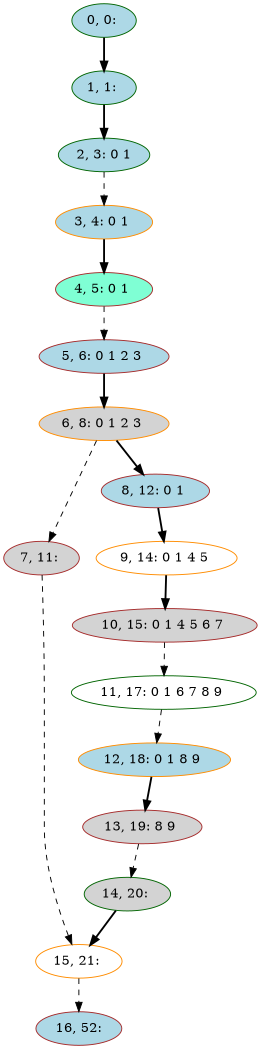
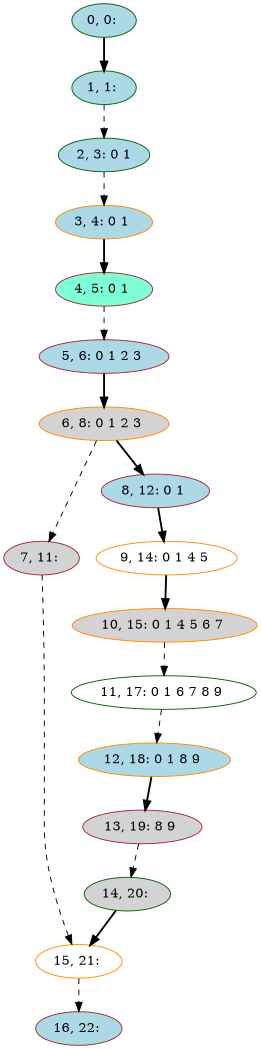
edge "1, 1:" -> "2, 3: 0 1": style bold -> dashed
node "10, 15: 0 1 4 5 6 7": color brown -> darkorange
node "16, 52:": label "16, 52:" -> "16, 22:"
